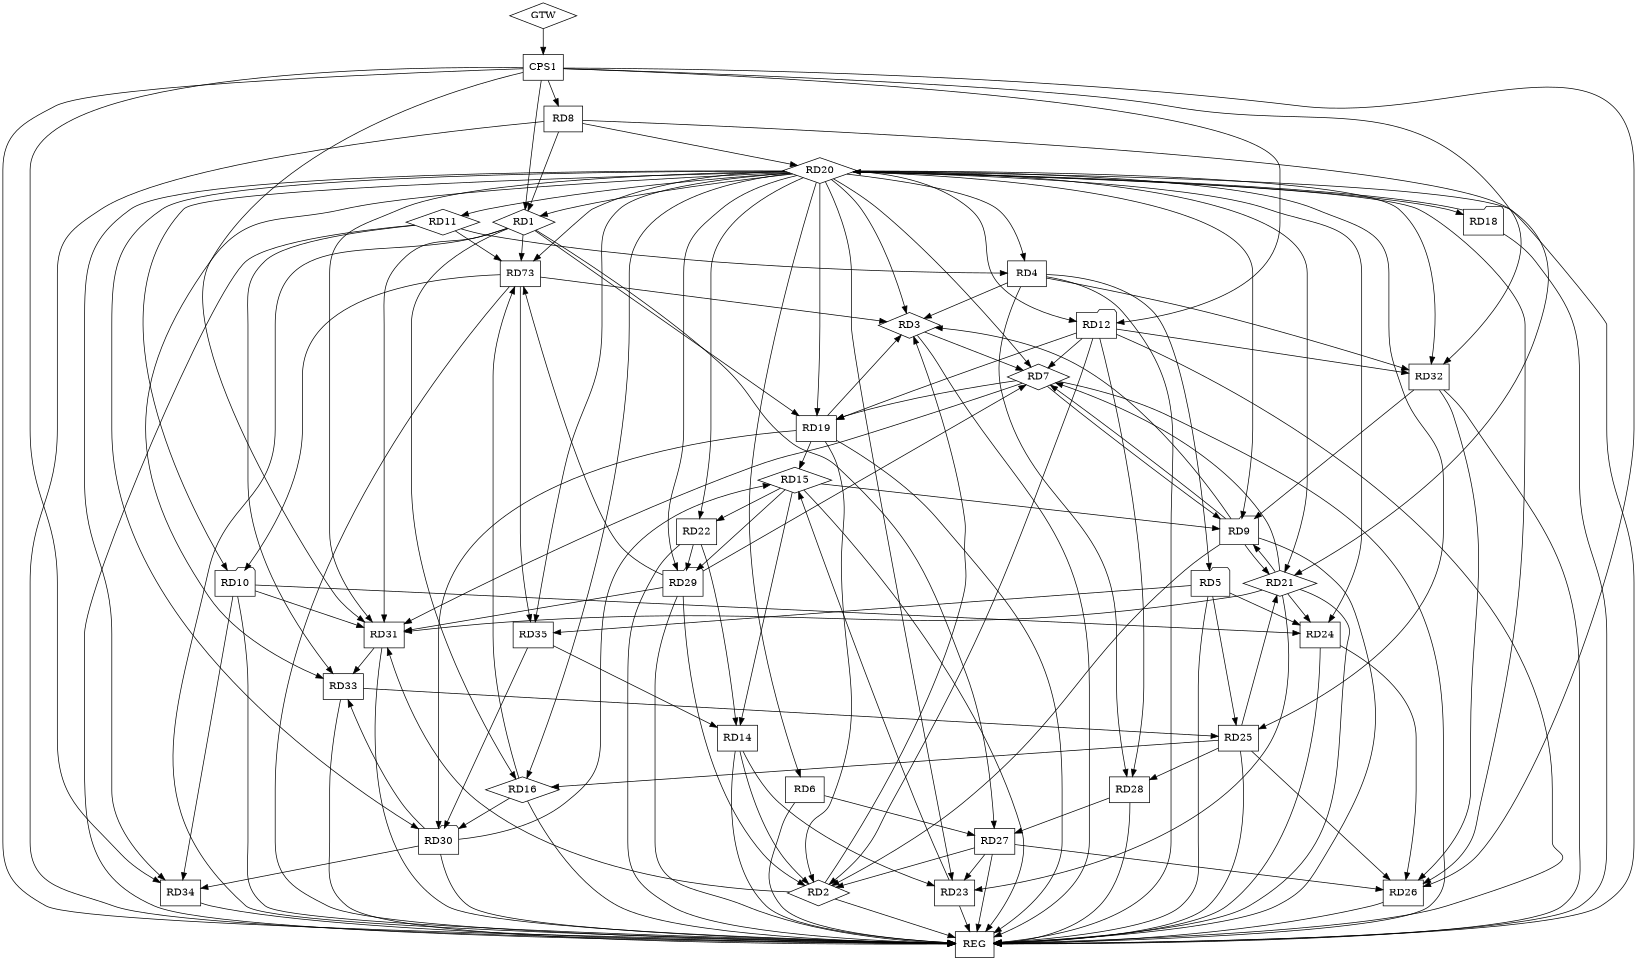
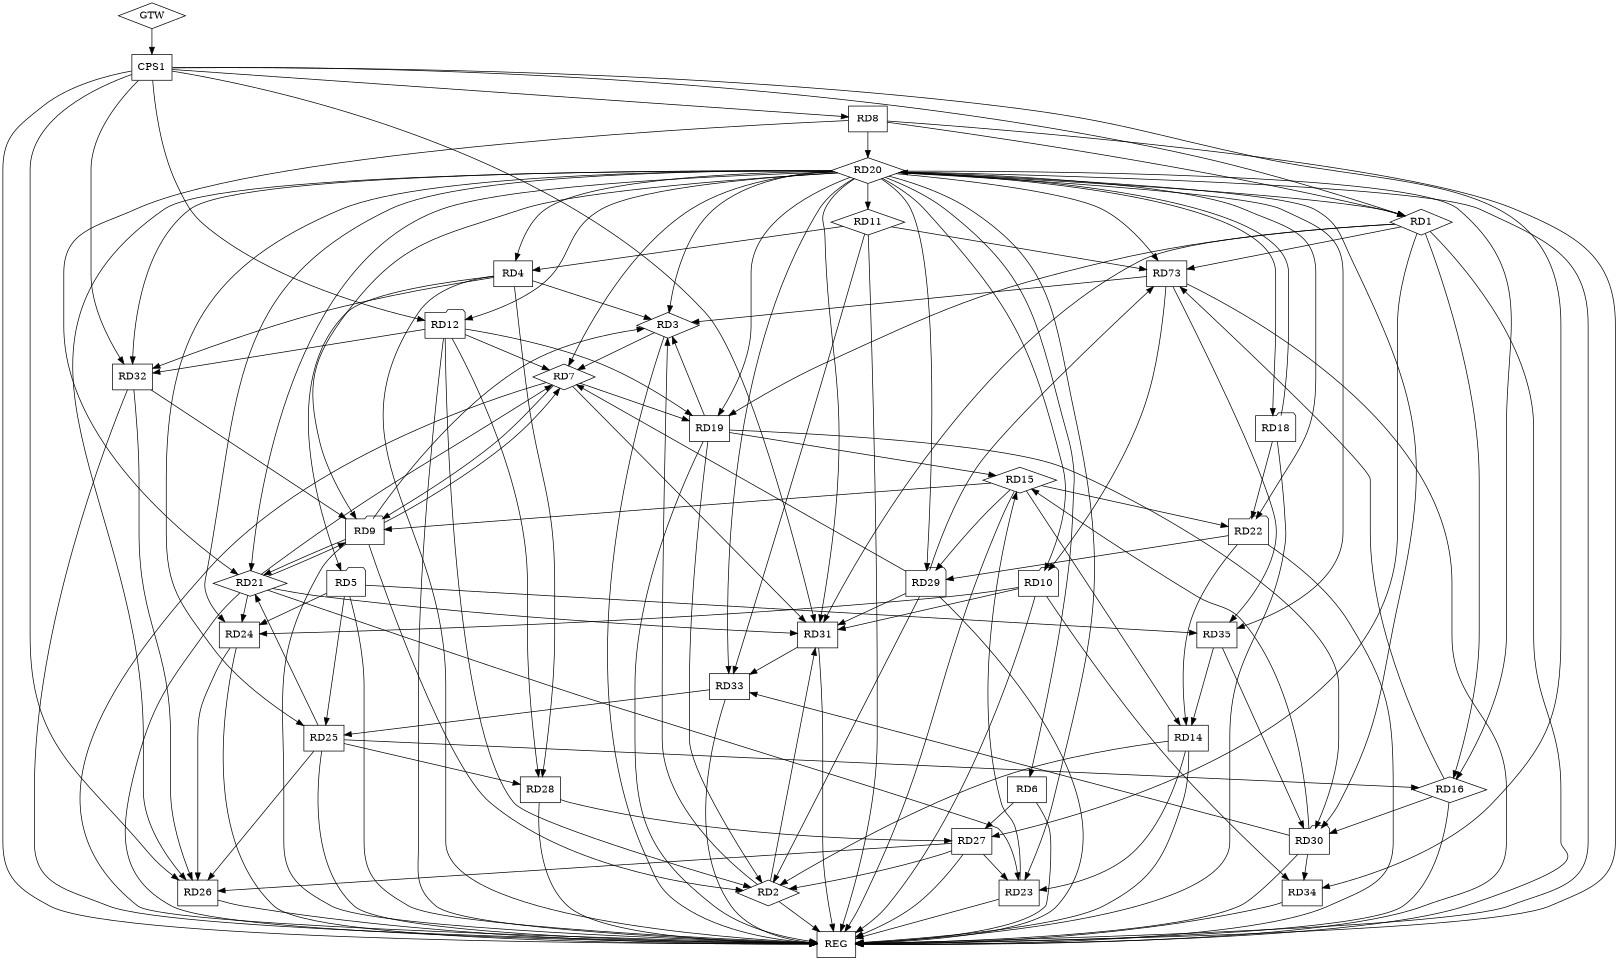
edge "RD20" -> "RD34": removed
edge "RD18" -> "RD22": added
node "RD22": shape box -> folder
